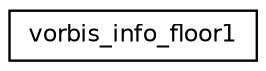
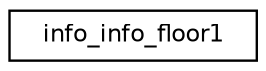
node "vorbis_info_floor1": label "vorbis_info_floor1" -> "info_info_floor1"
